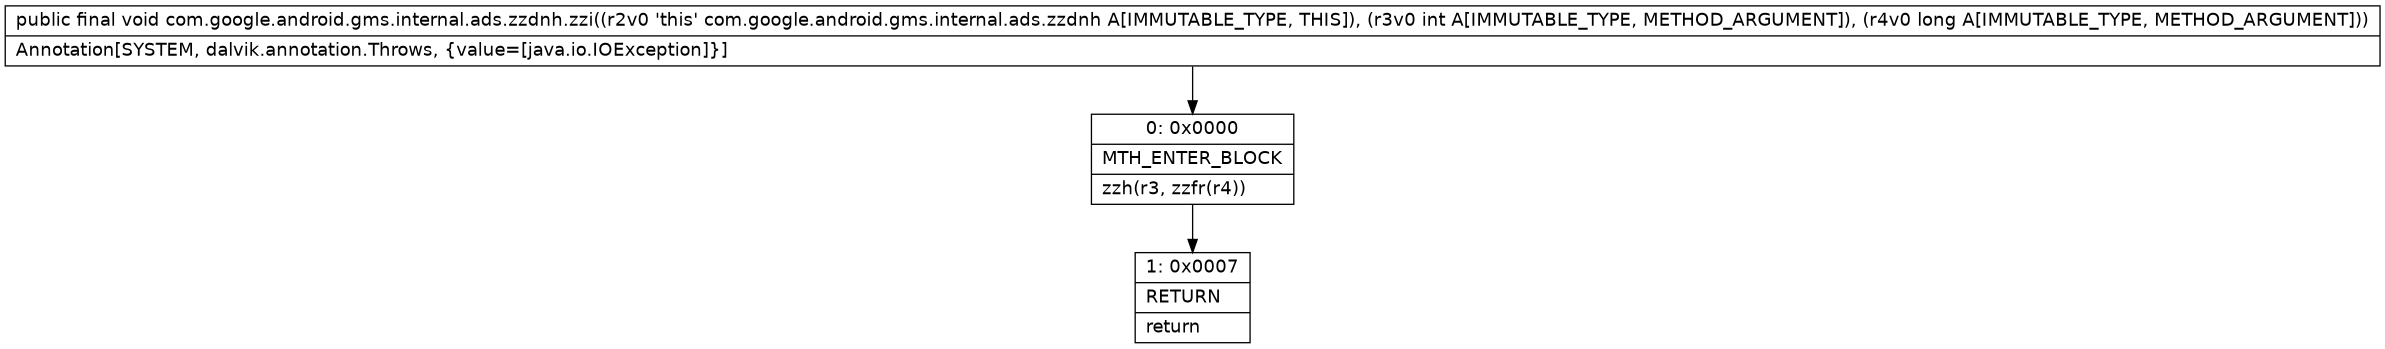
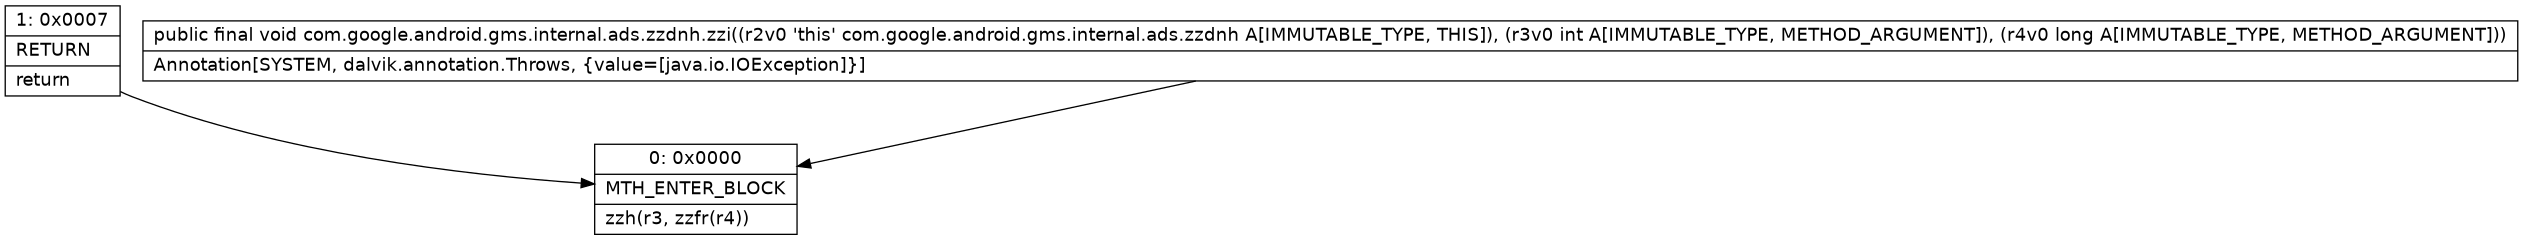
edge "0: 0x0000" -> "1: 0x0007": reversed
